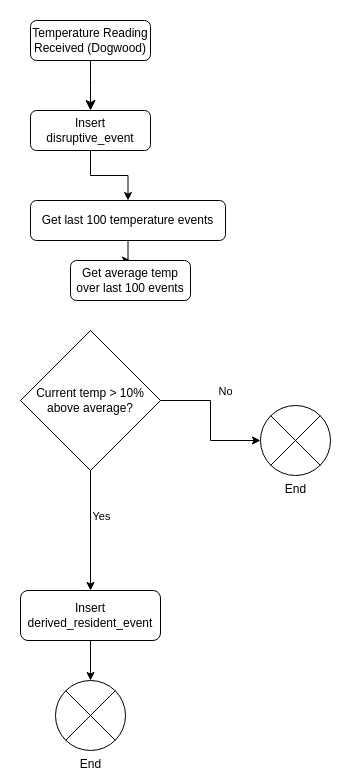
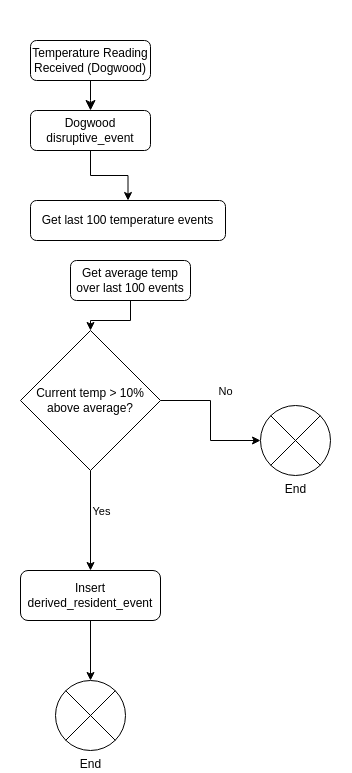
node "Temperature Reading Received (Dogwood)": moved (91, 41) -> (91, 61)
node "Insert disruptive_event": label "Insert disruptive_event" -> "Dogwood disruptive_event"
edge "Get last 100 temperature events" -> "Get average temp over last 100 events": removed
edge "Get average temp over last 100 events" -> "Current temp > 10% above average?": added
node "Insert derived_resident_event": moved (91, 616) -> (91, 596)
